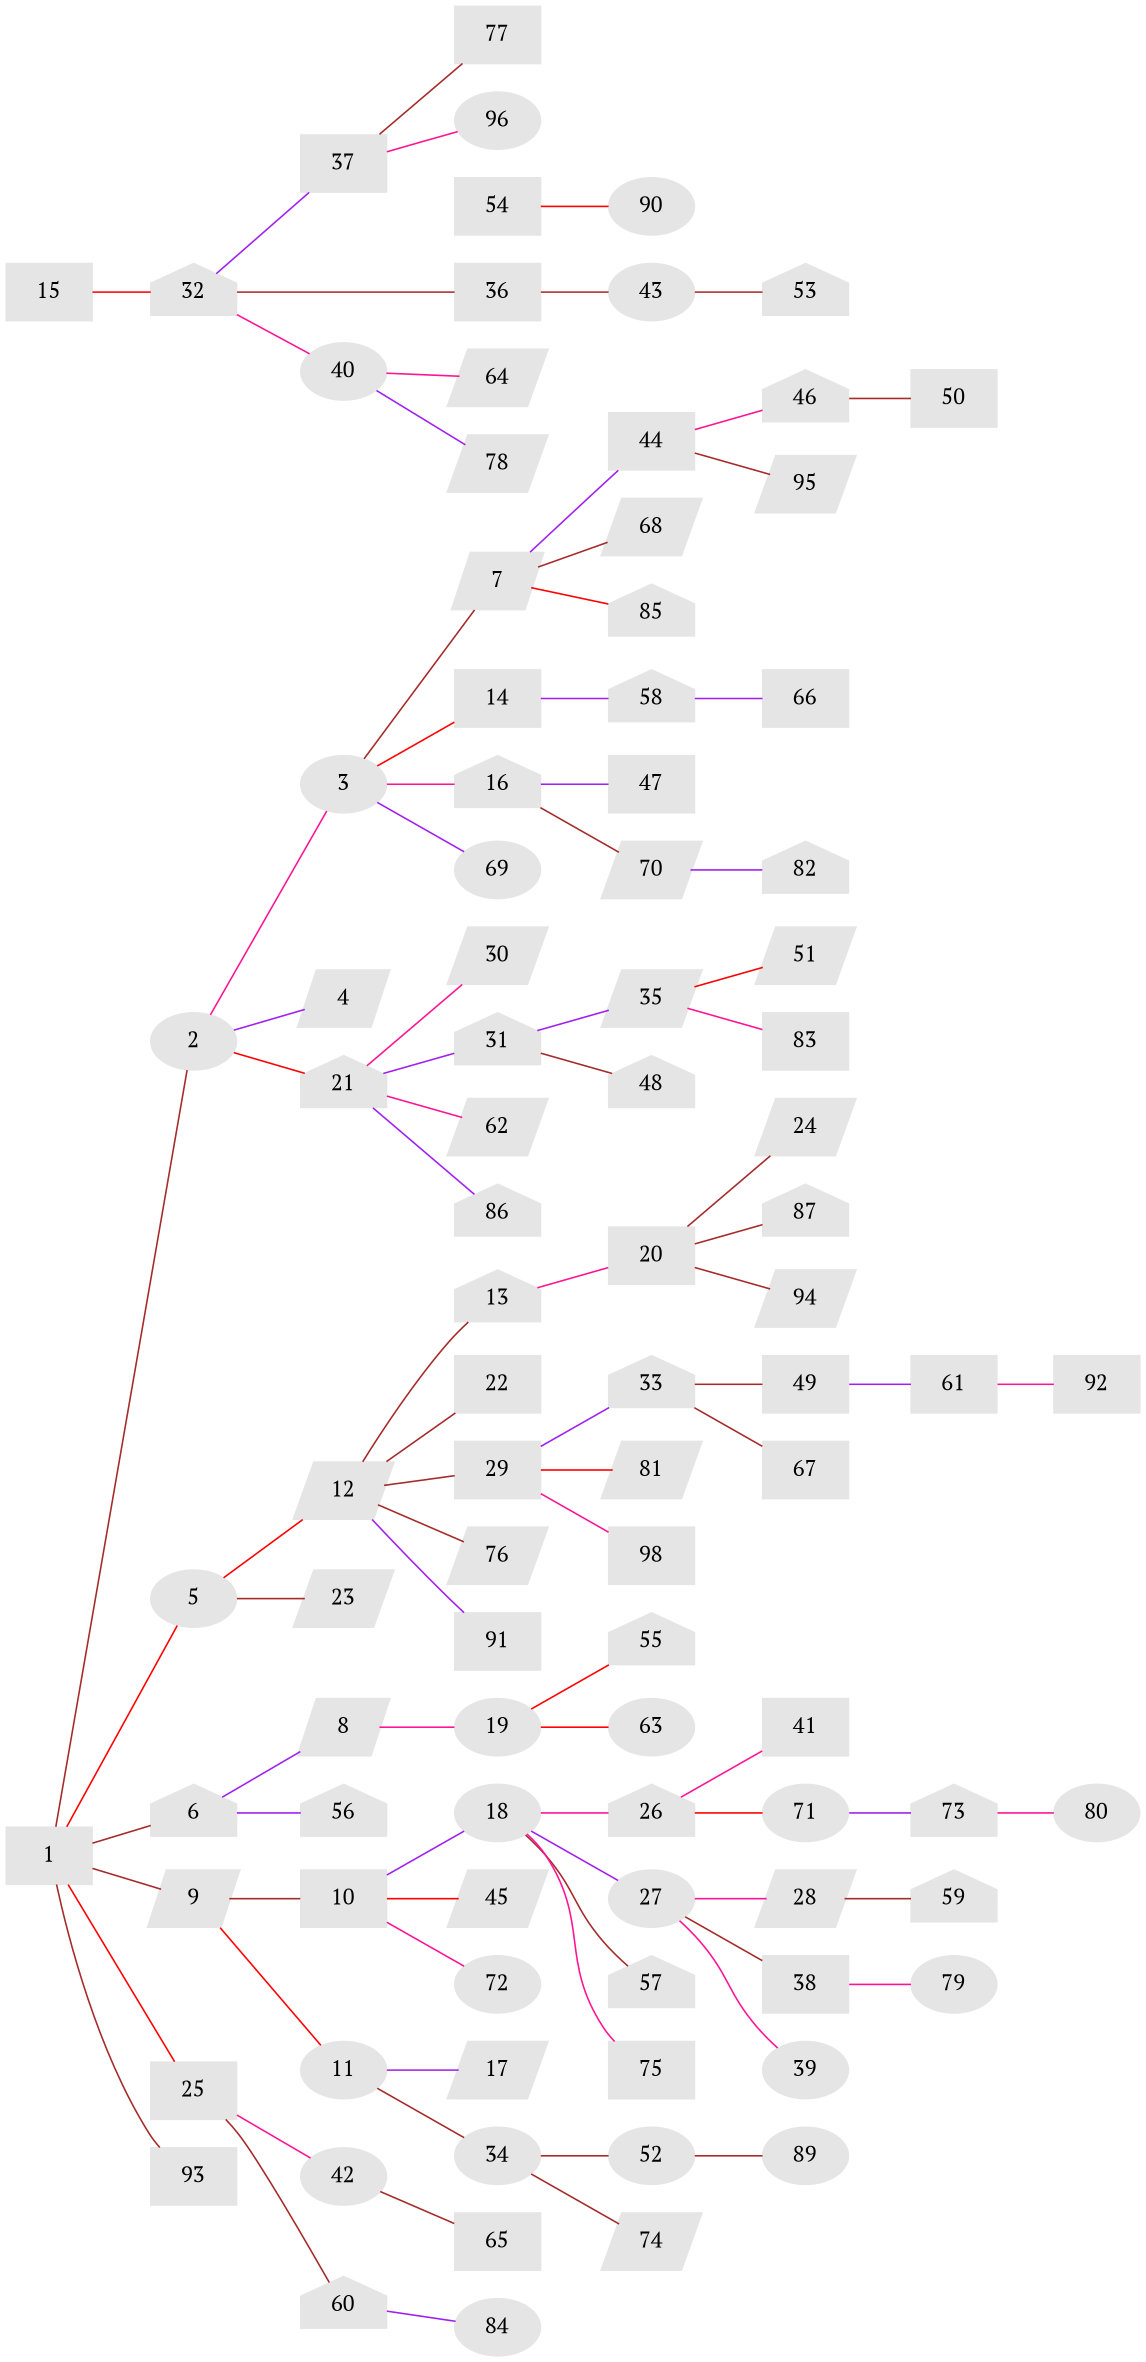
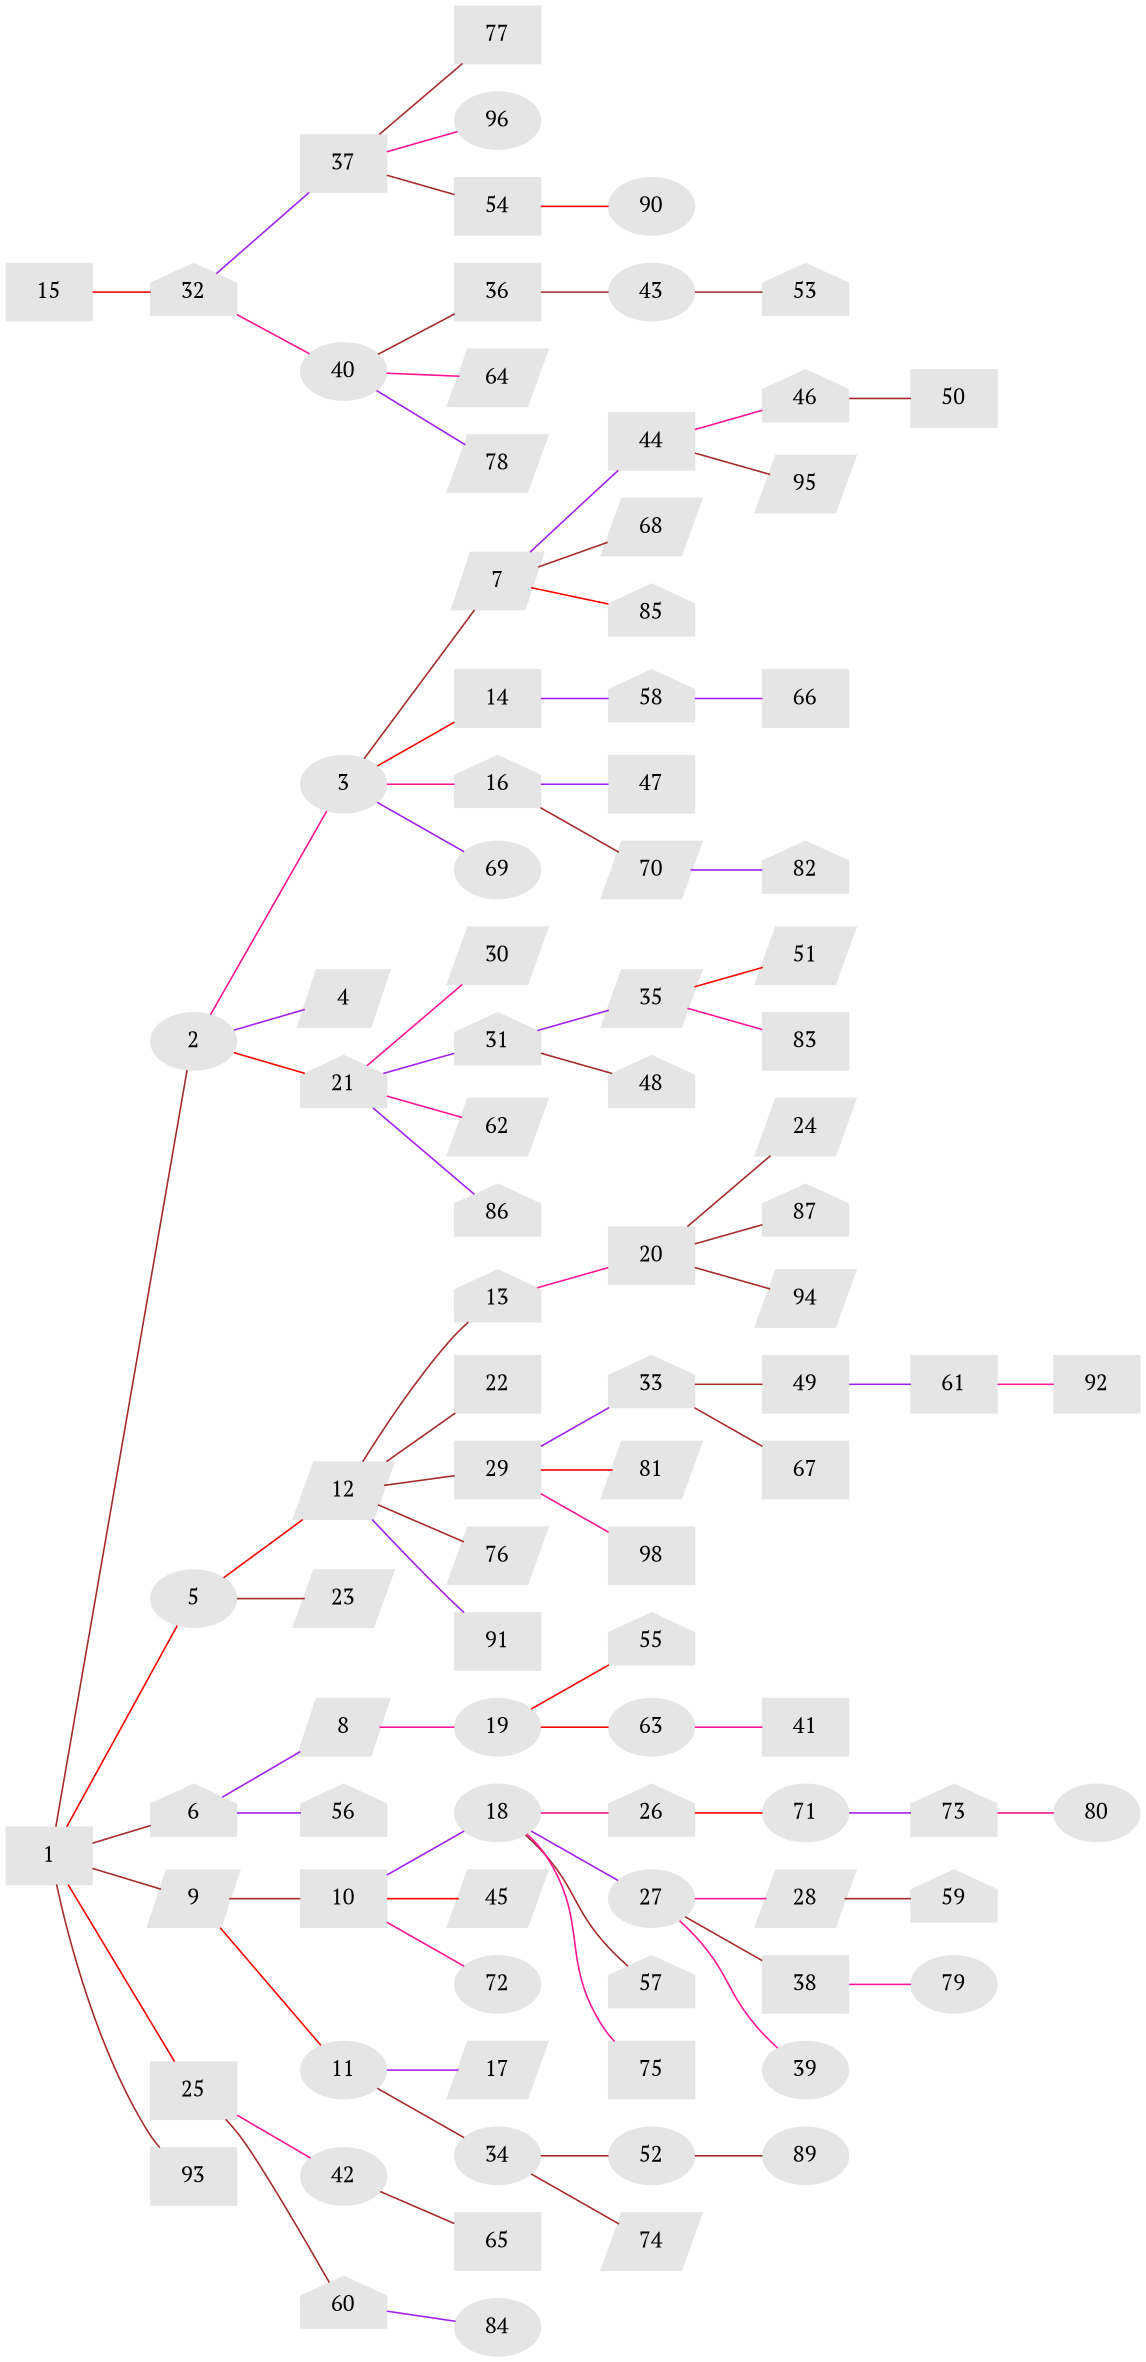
edge "37" -- "54": added
edge "32" -- "36": now "40" -- "36"
edge "41" -- "26": now "41" -- "63"
